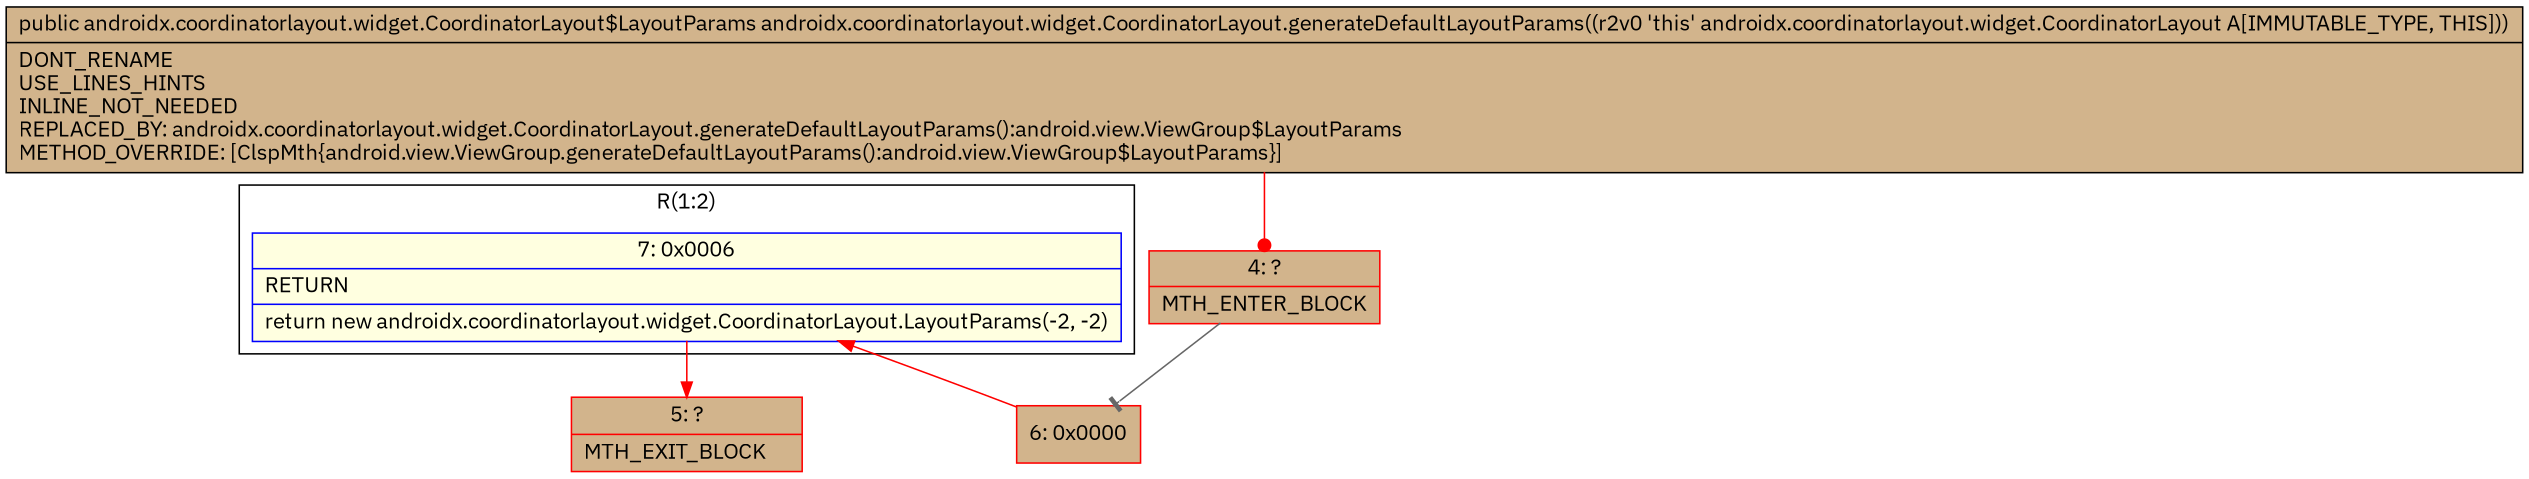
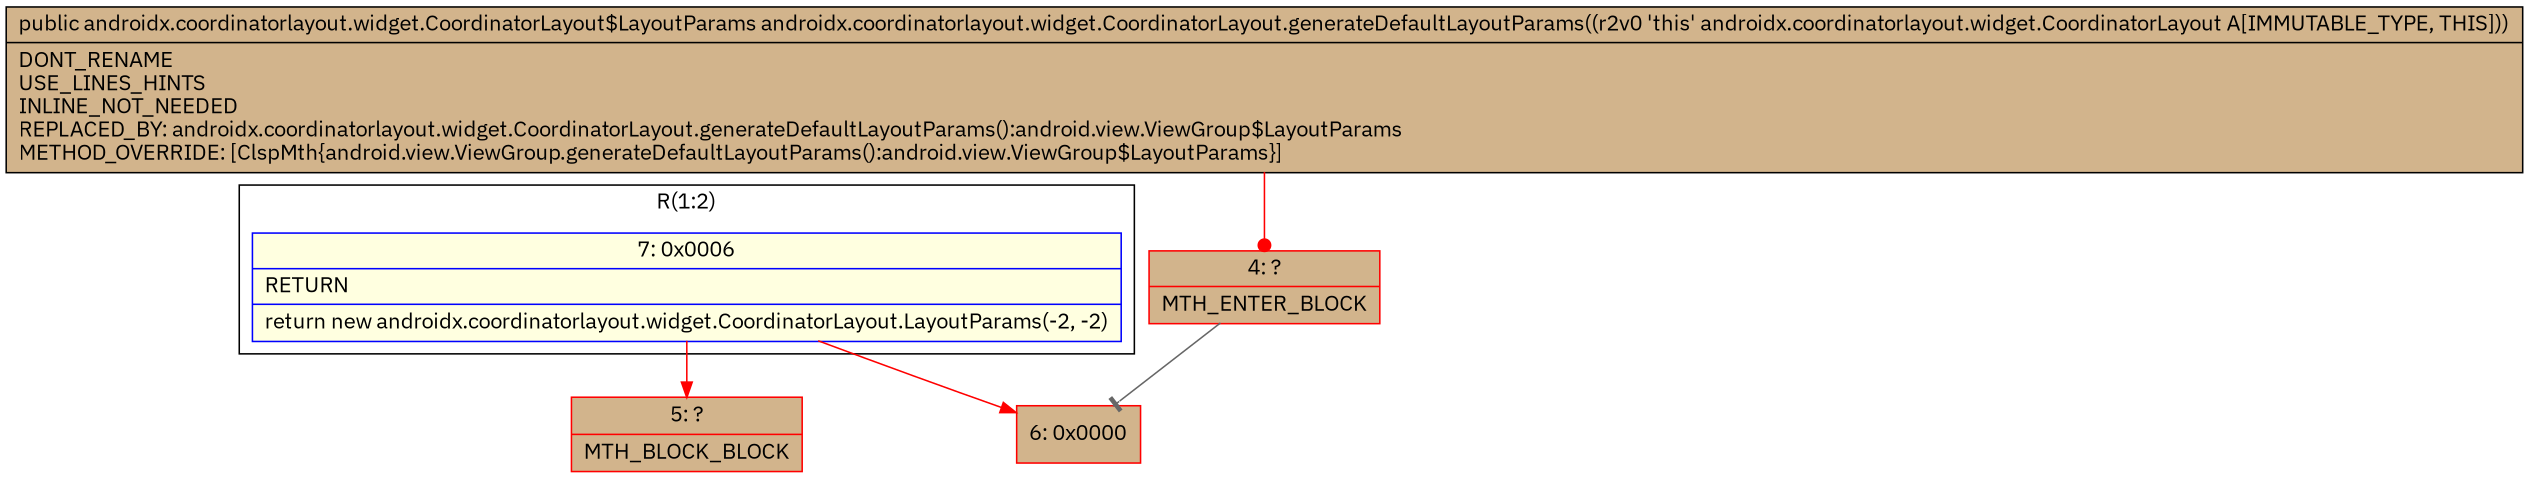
edge "6: 0x0000" -> "7: 0x0006": reversed
node "5: ?": text "MTH_EXIT_BLOCK" -> "MTH_BLOCK_BLOCK"
